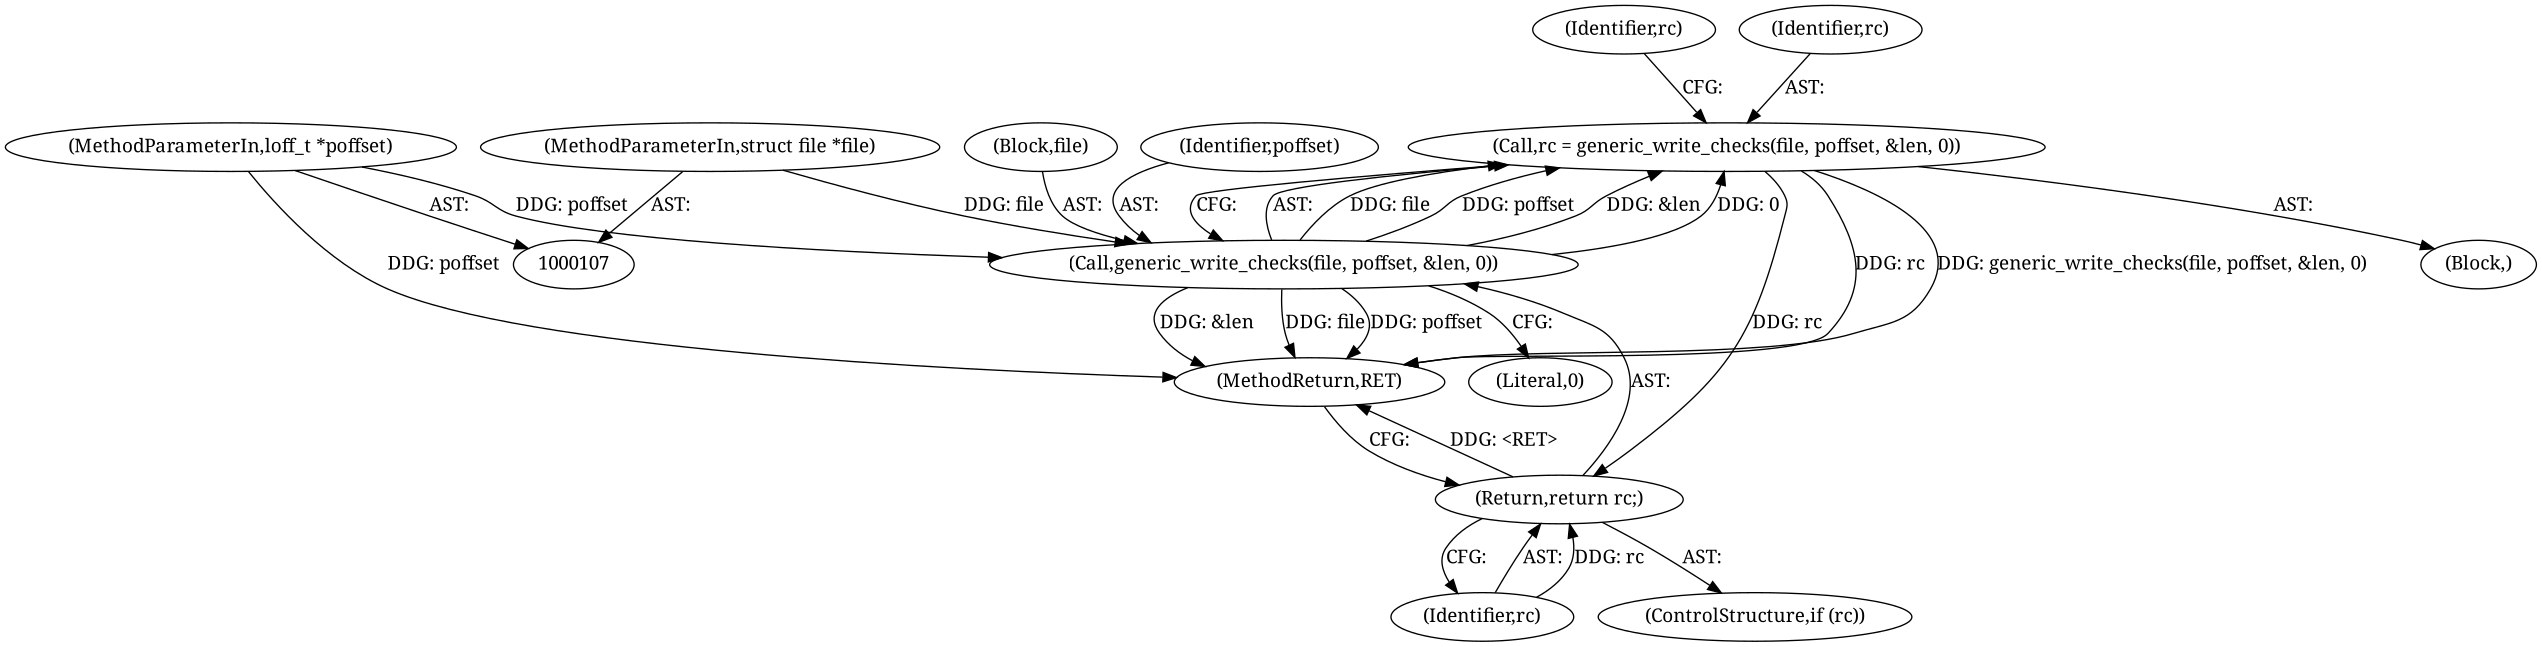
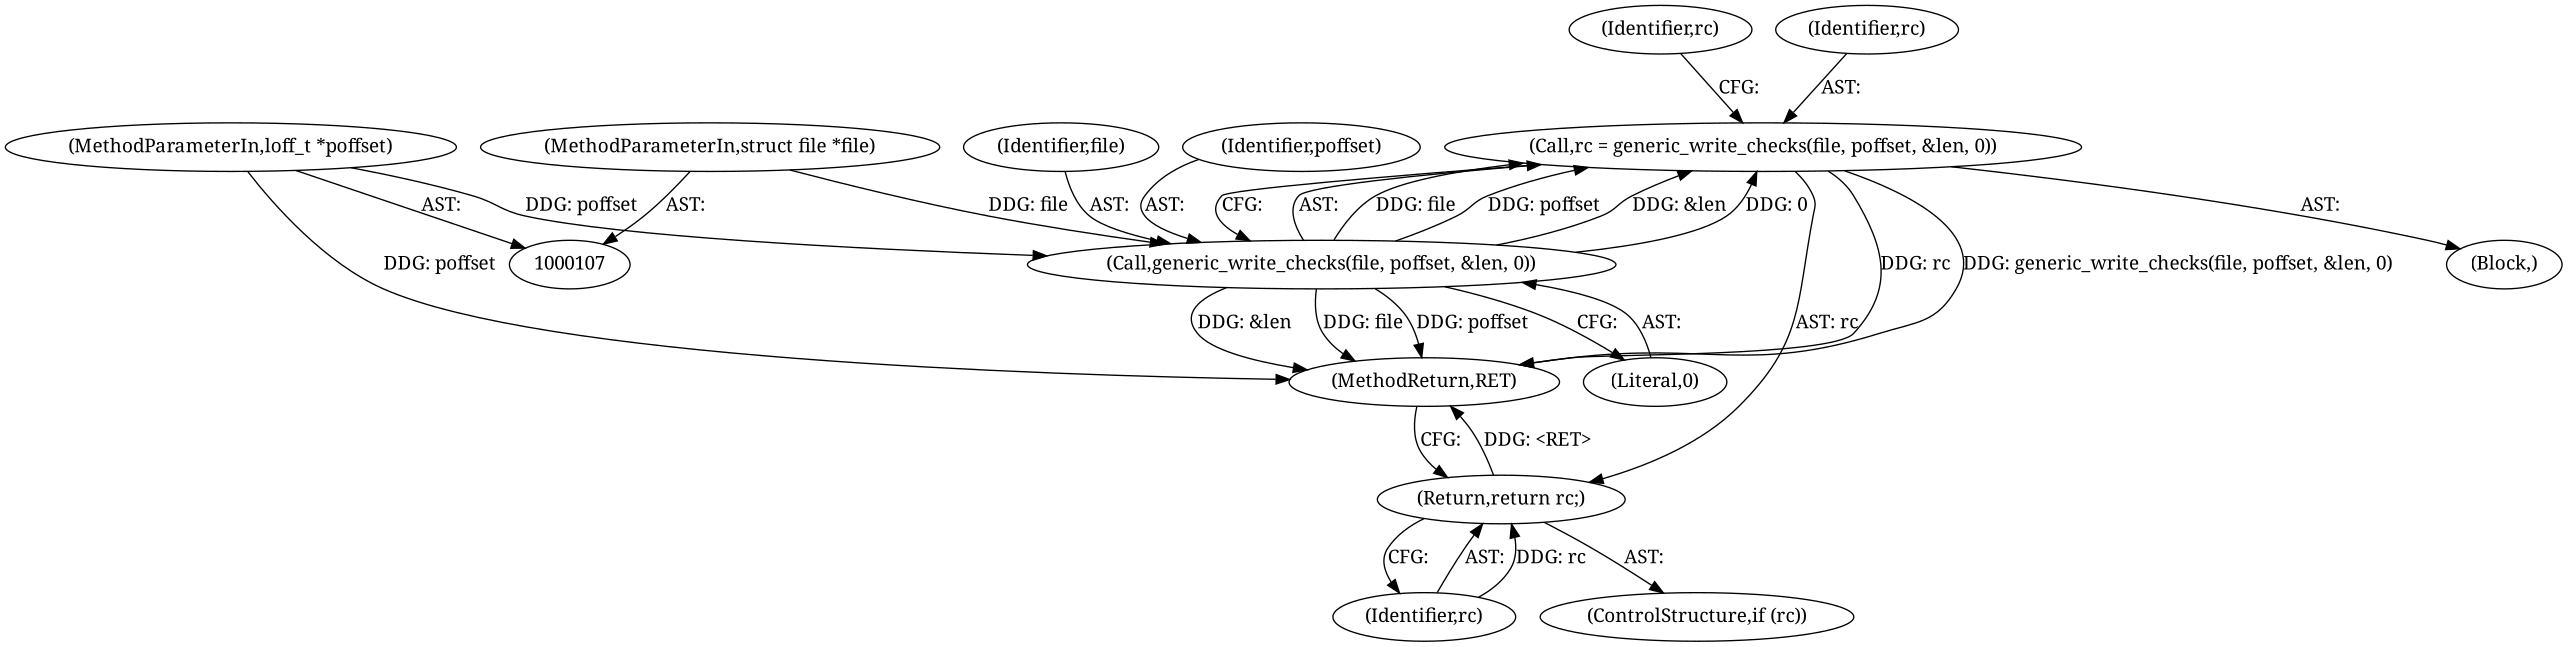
node "(Block,file)": label "(Block,file)" -> "(Identifier,file)"
edge "(Call,rc = generic_write_checks(file, poffset, &len, 0))" -> "(Return,return rc;)": label "DDG: rc" -> "AST: rc"
edge "(Return,return rc;)" -> "(Call,generic_write_checks(file, poffset, &len, 0))": now "(Literal,0)" -> "(Call,generic_write_checks(file, poffset, &len, 0))"
